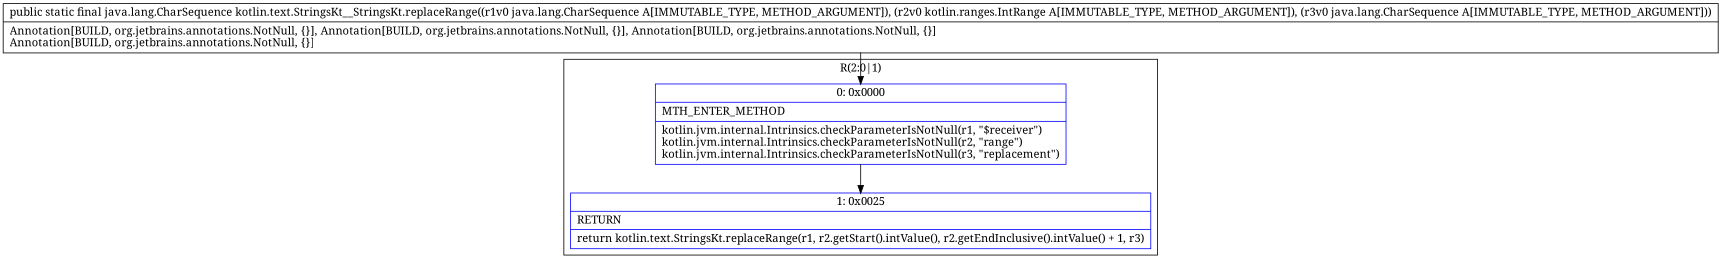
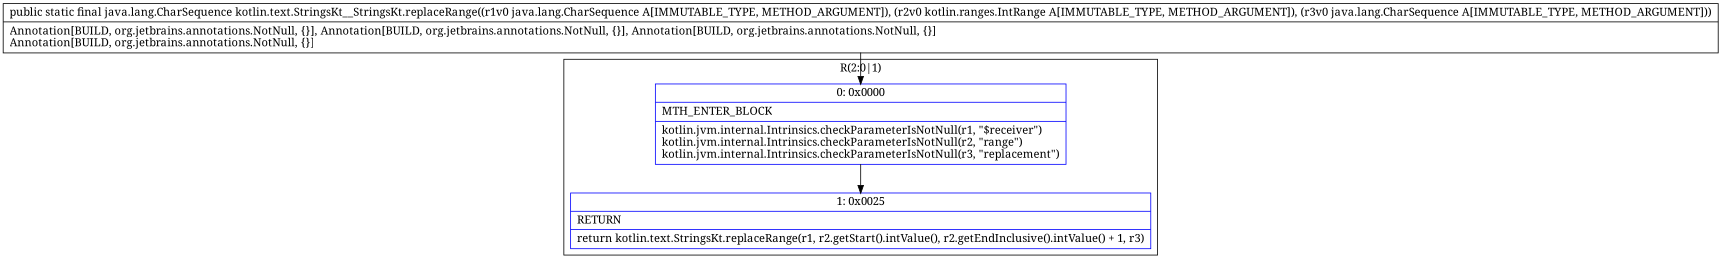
node "0: 0x0000": text "MTH_ENTER_METHOD" -> "MTH_ENTER_BLOCK"
